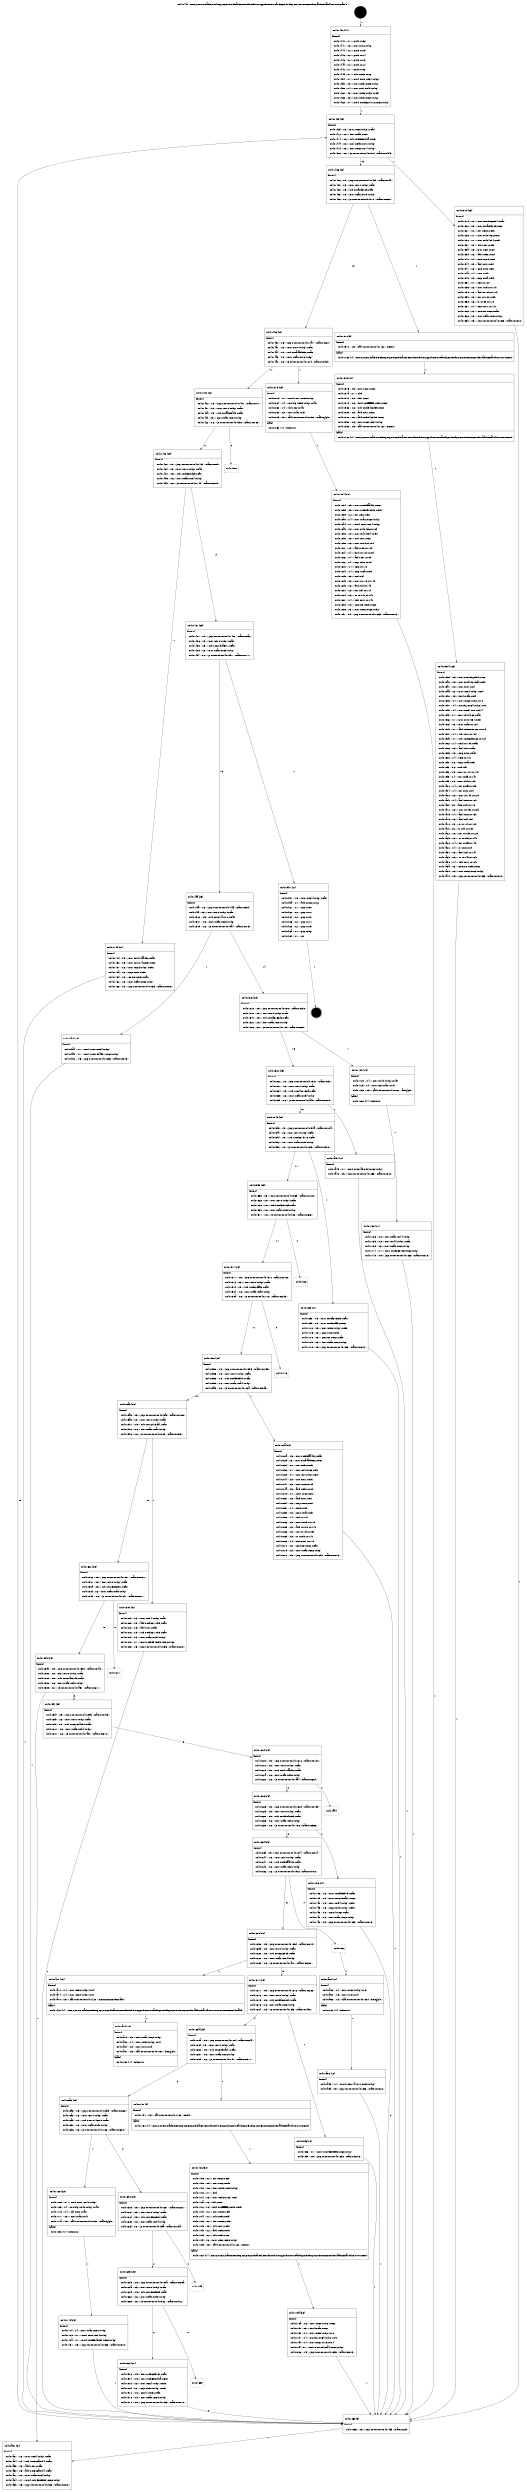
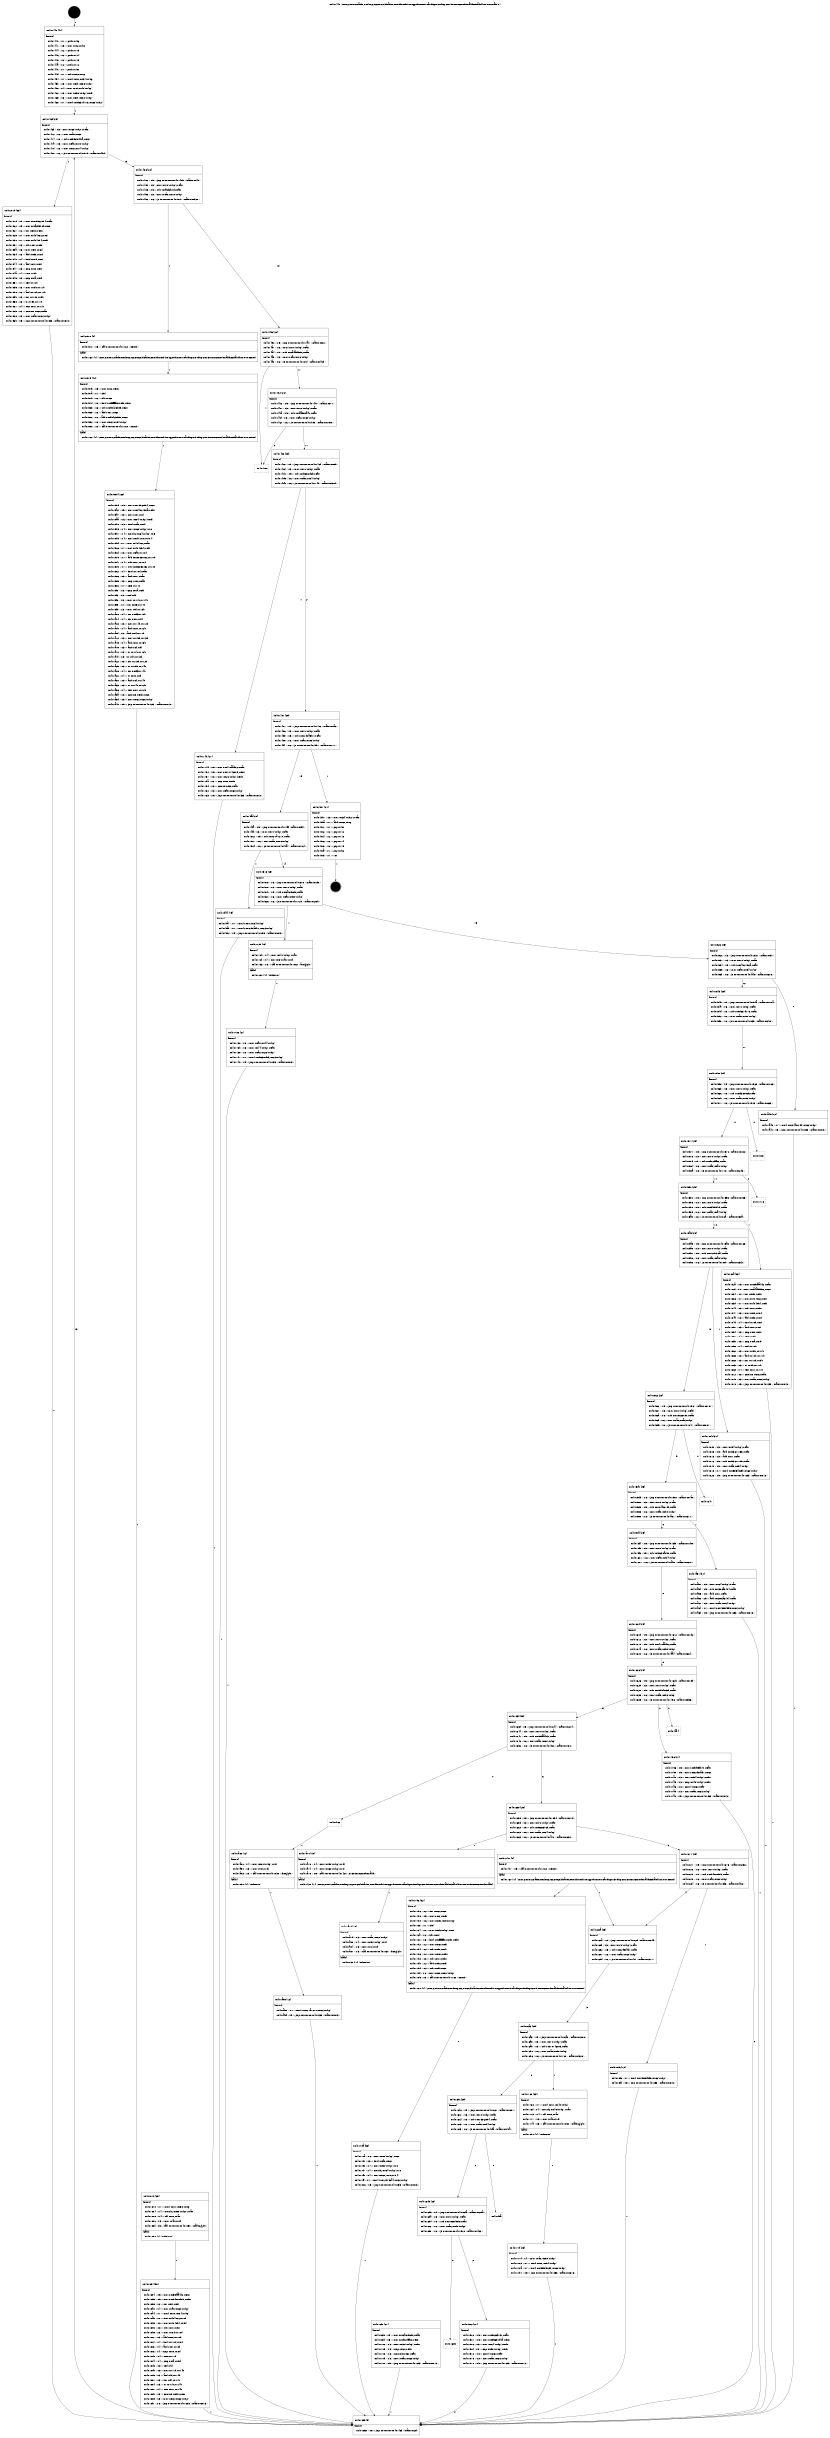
edge "0x40149c [22]" -> "0x40187d [23]": now "0x40149c [22]" -> "0x401b98"
edge "0x401545 [25]" -> "0x4016f8 [27]": removed, label "1"
edge "0x40160d [25]" -> "0x401aa4": now "0x401626 [25]" -> "0x401aa4"
edge "0x40168a [25]" -> "0x4017b1 [5]": reversed
edge "0x401c53 [5]" -> "0x401a51 [31]": reversed
